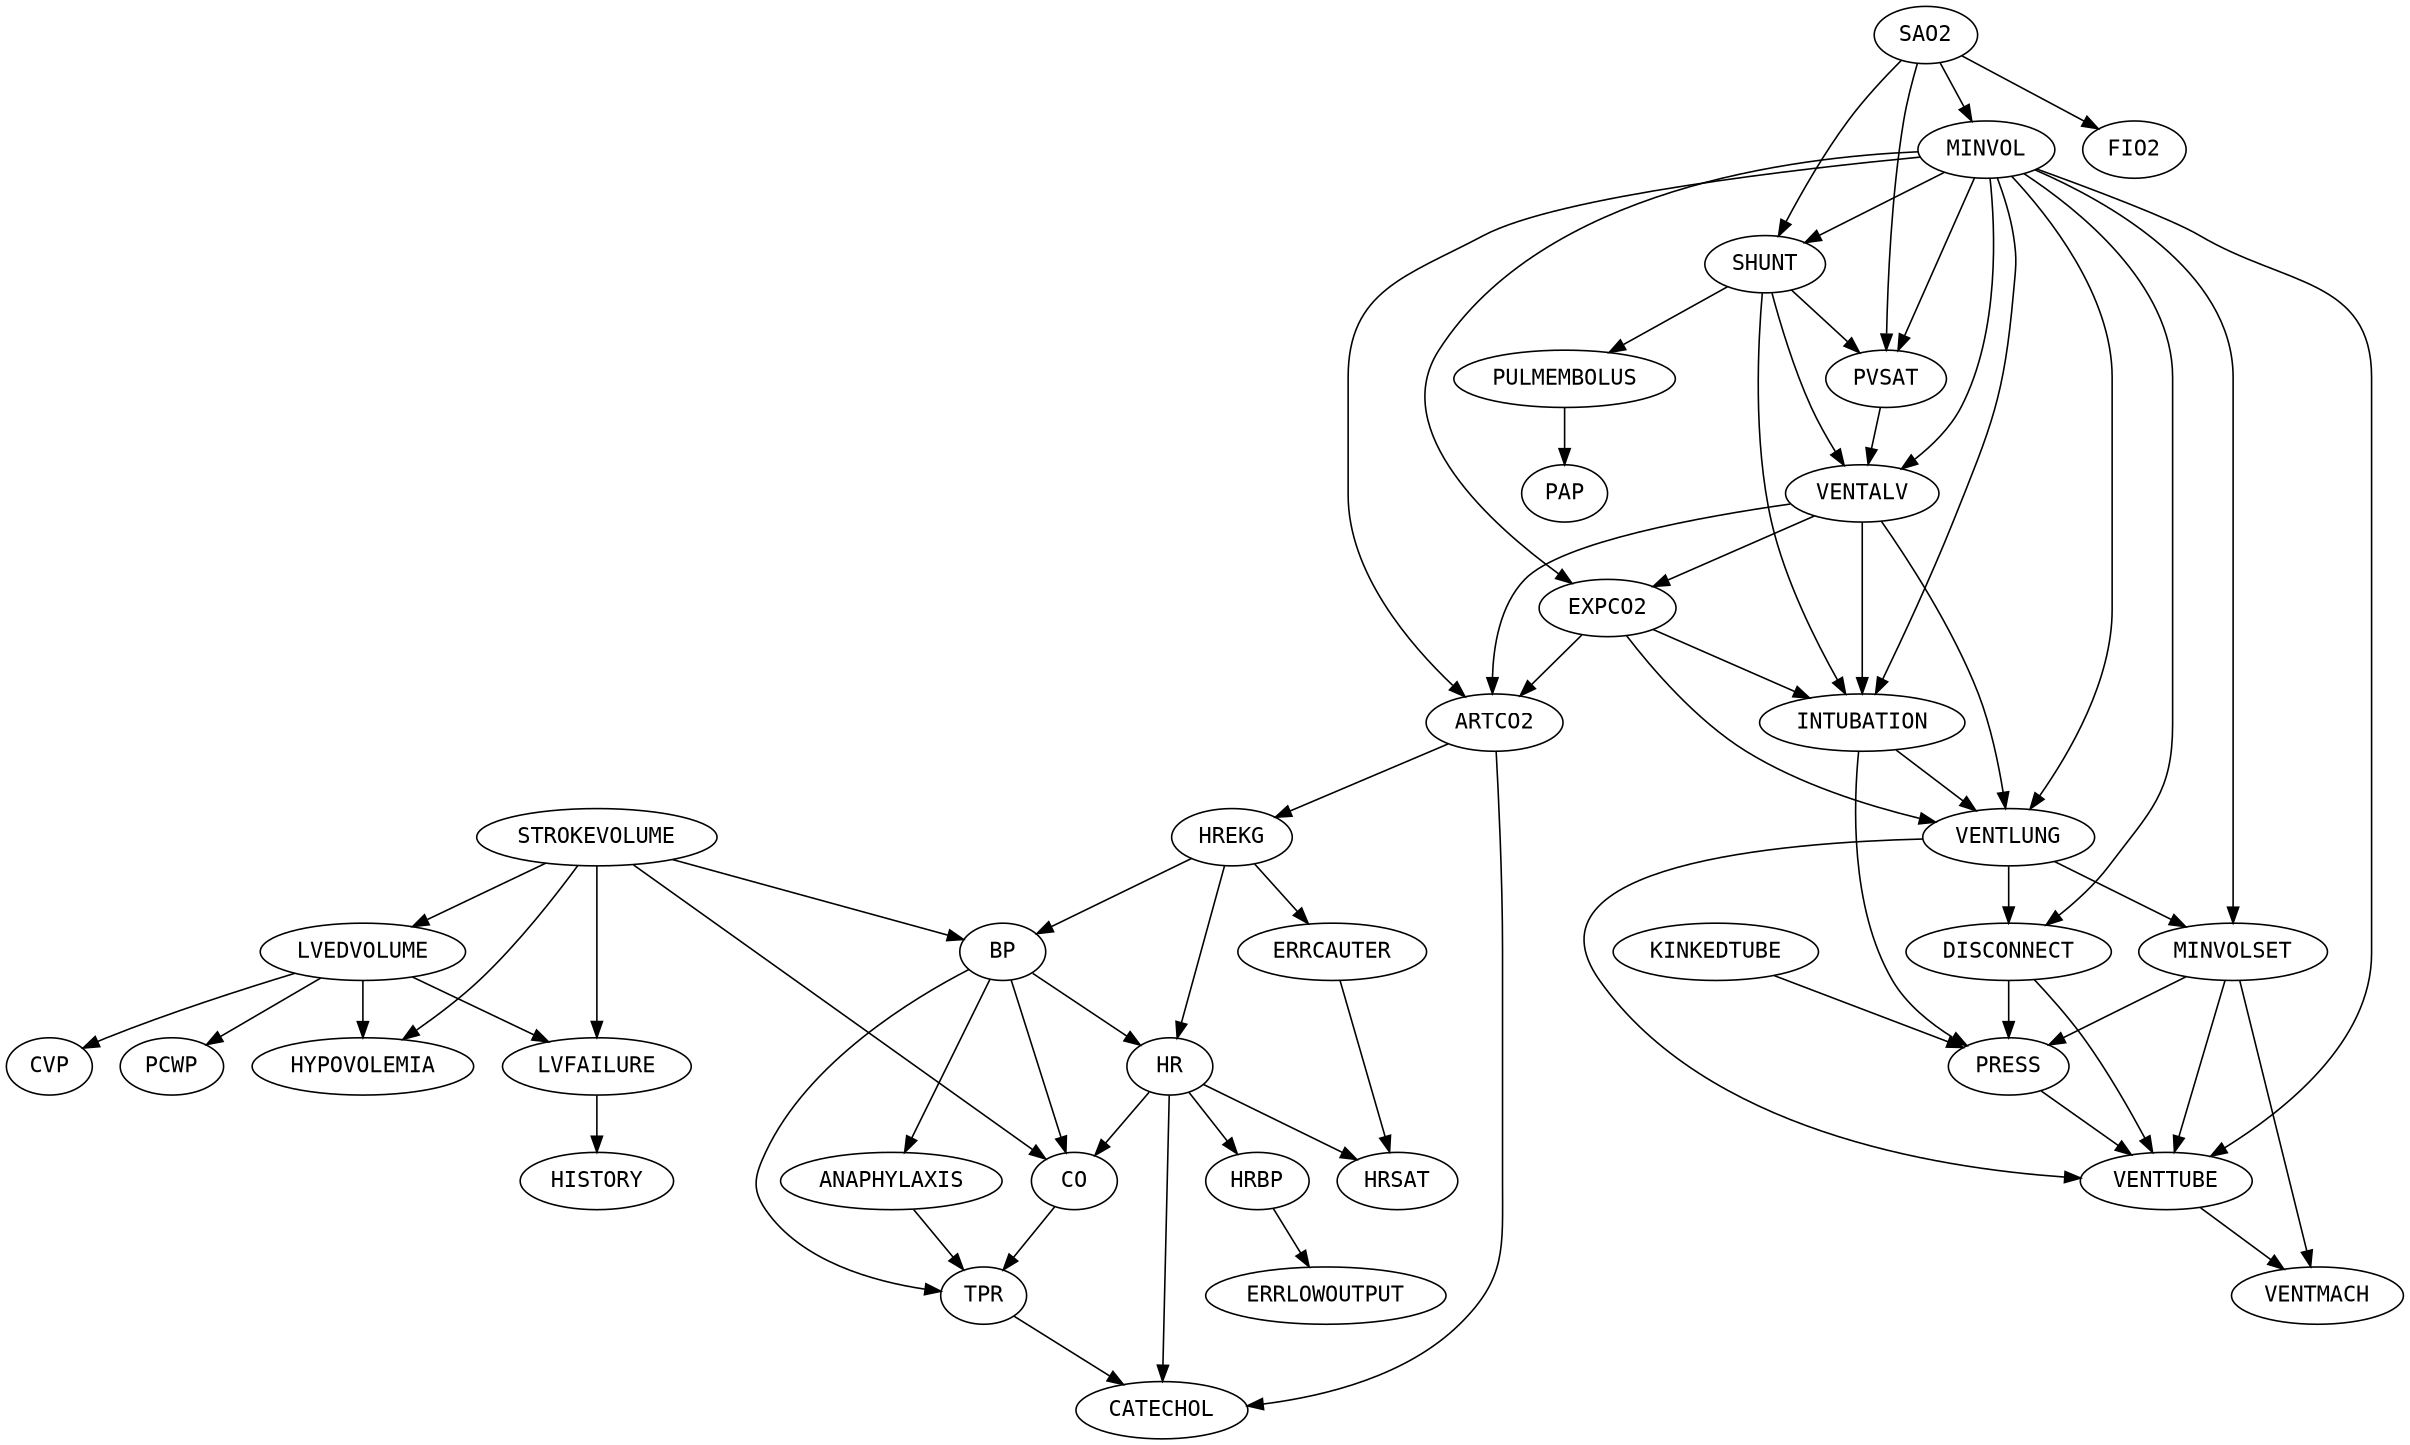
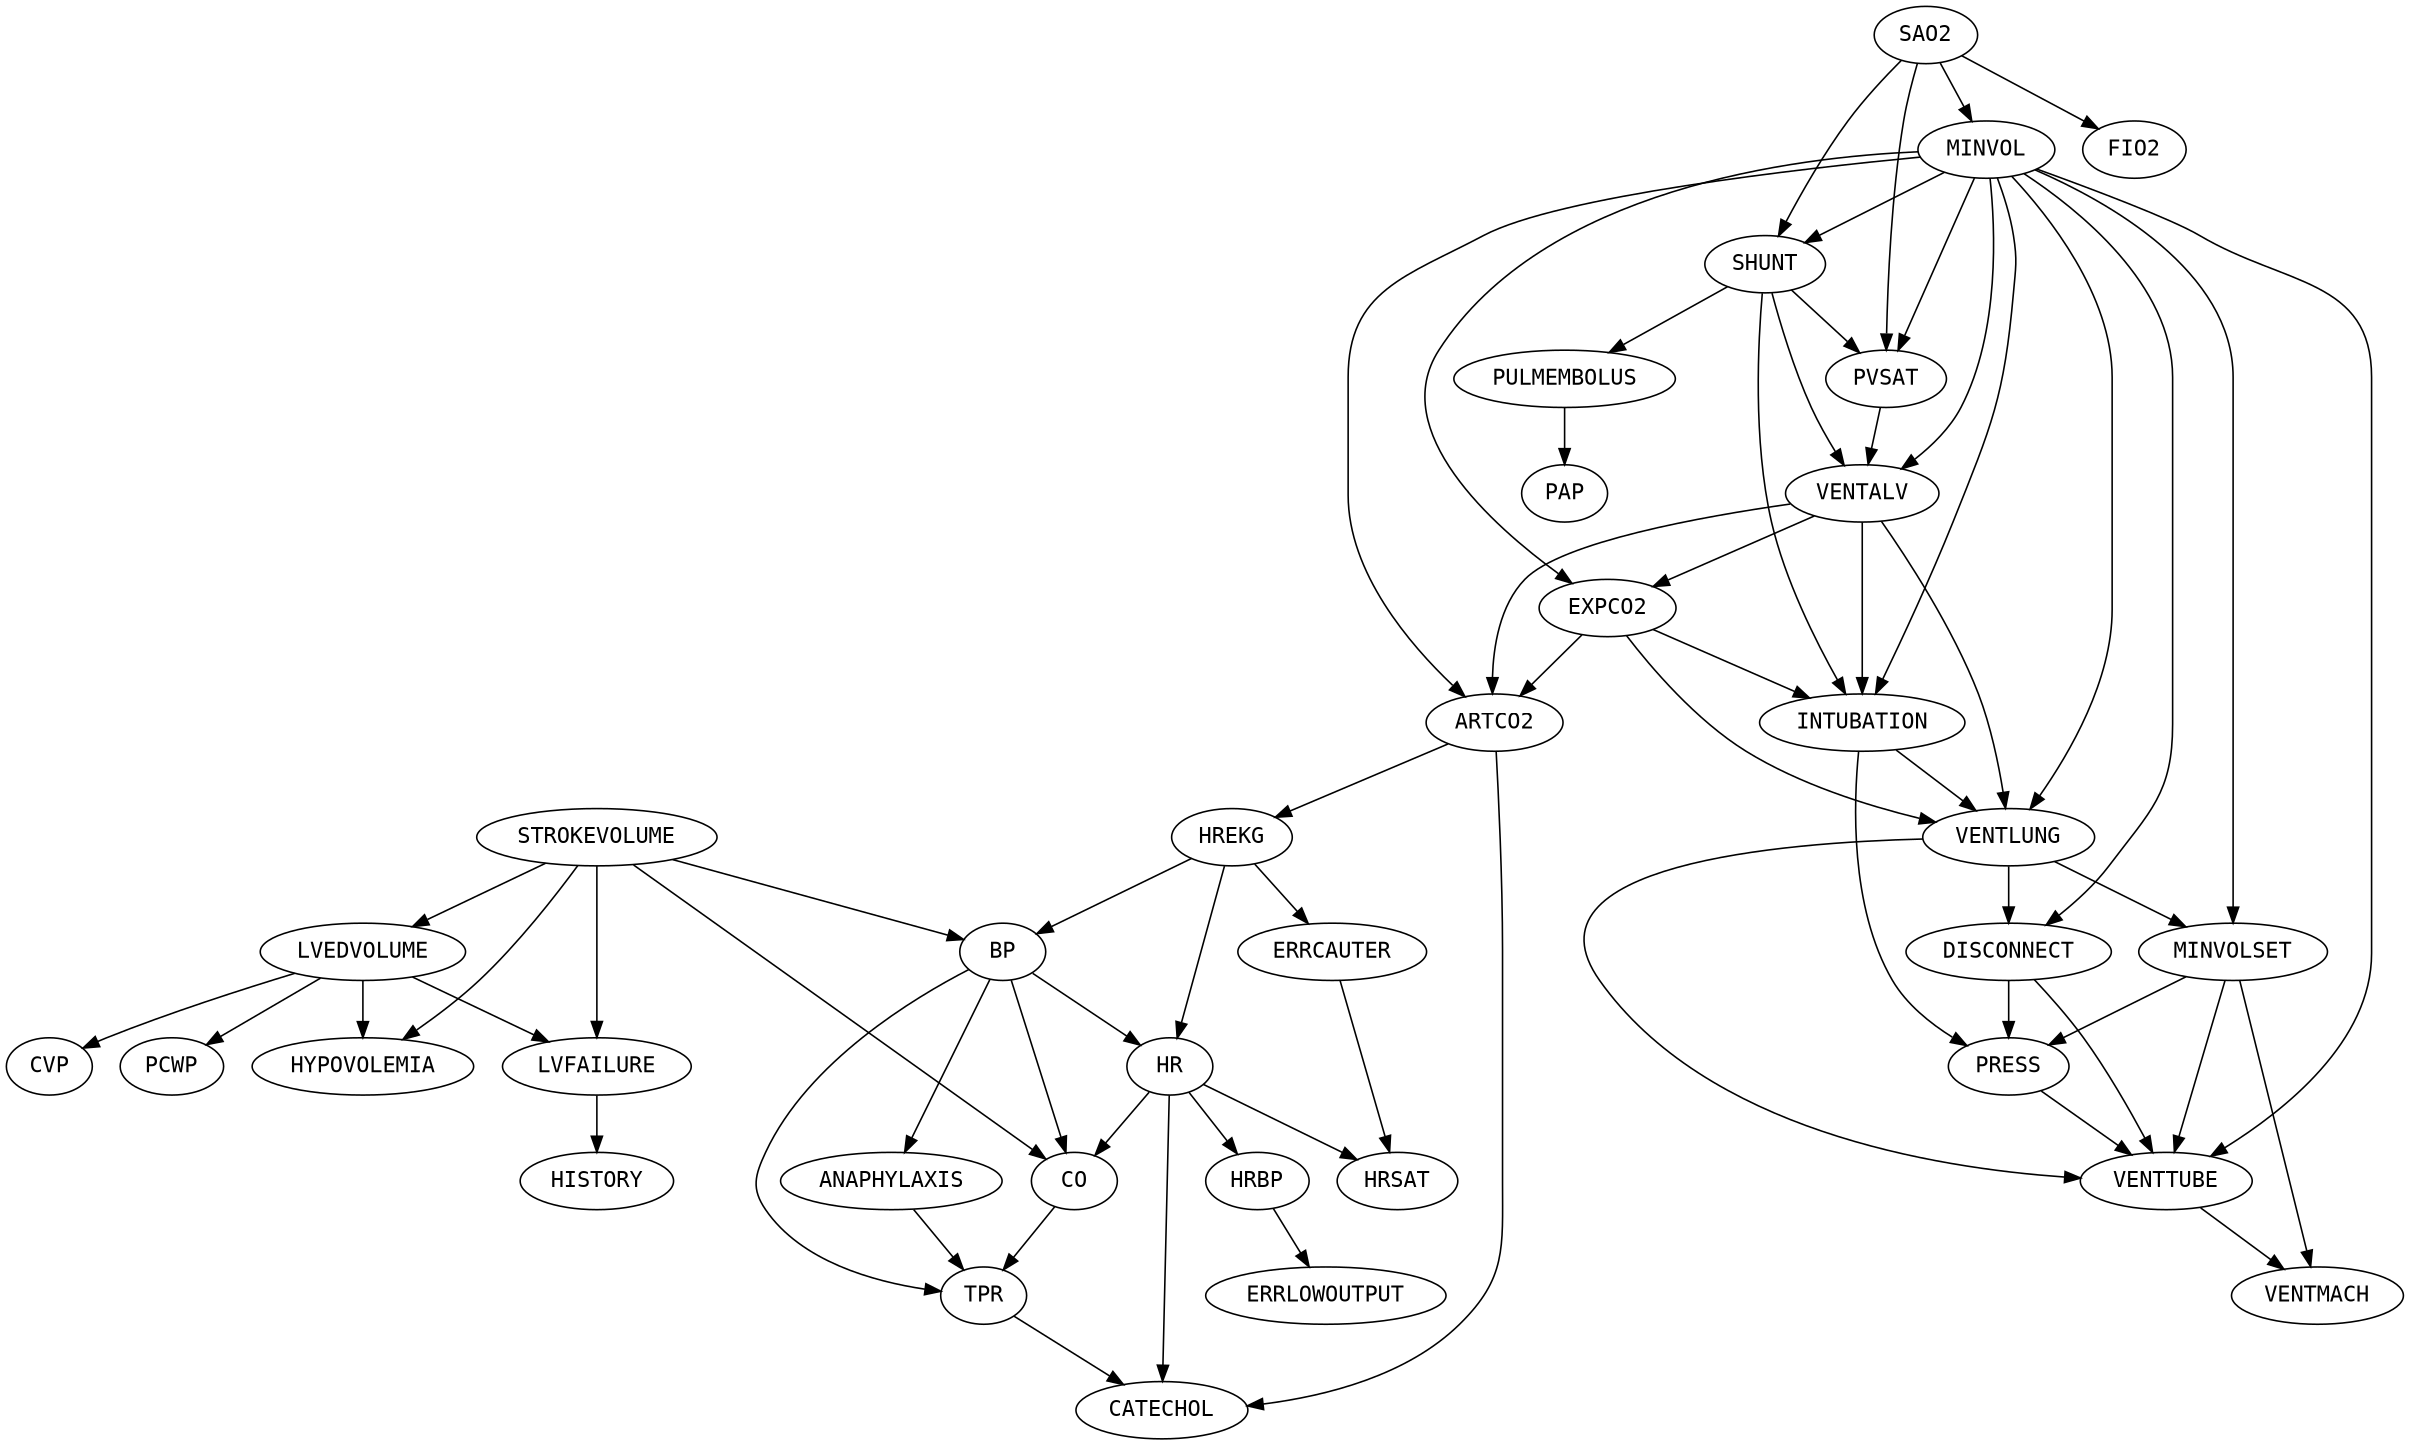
node "KINKEDTUBE": removed
